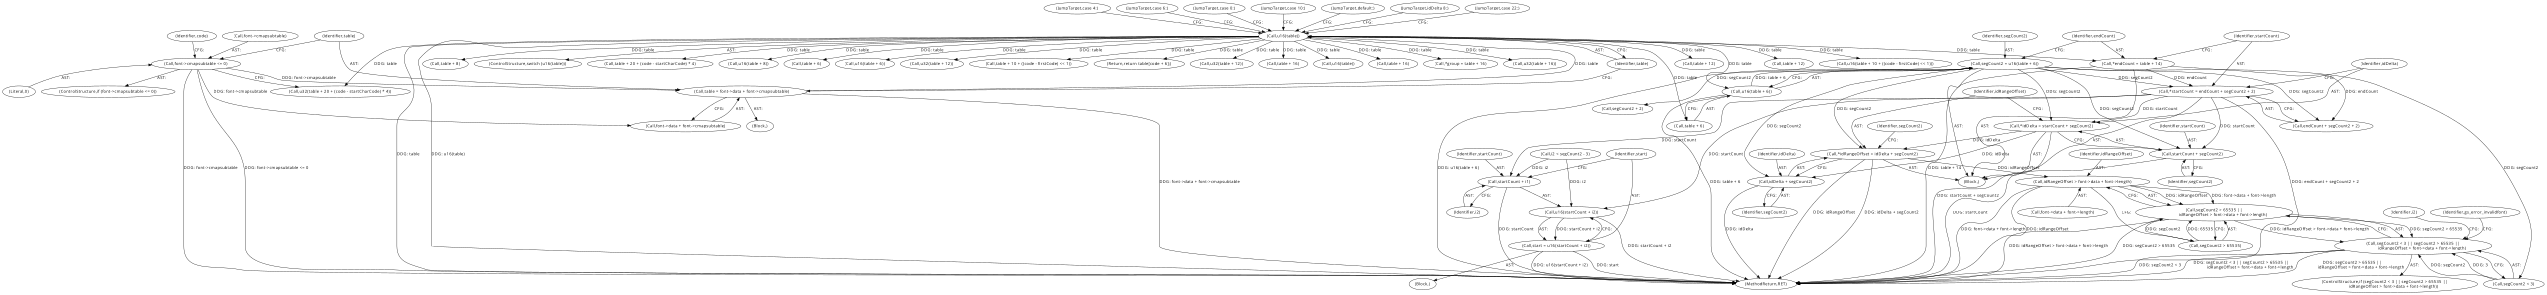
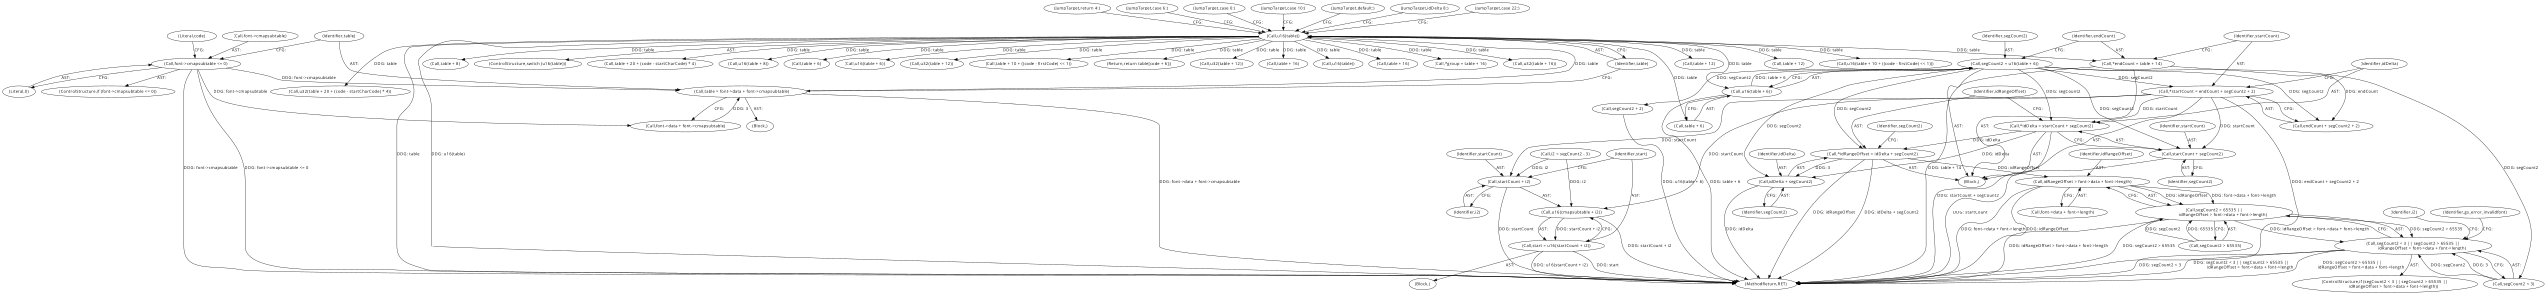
node "(JumpTarget,case 4:)": label "(JumpTarget,case 4:)" -> "(JumpTarget,return 4:)"
node "(Identifier,code)": label "(Identifier,code)" -> "(Literal,code)"
edge "(Call,*endCount = table + 14)" -> "(Call,*startCount = endCount + segCount2 + 2)": removed, label "DDG: endCount"
edge "(Call,font->cmapsubtable <= 0)" -> "(Call,u32(table + 20 + (code - startCharCode) * 4))": now "(Call,font->cmapsubtable <= 0)" -> "(Literal,0)"
edge "(Call,font->data + font->cmapsubtable)" -> "(Call,table = font->data + font->cmapsubtable)": label "AST: " -> "DDG: 3"
edge "(Call,segCount2 = u16(table + 6))" -> "(MethodReturn,RET)": now "(Call,segCount2 + 2)" -> "(MethodReturn,RET)"
edge "(Call,*idRangeOffset = idDelta + segCount2)" -> "(Call,idDelta + segCount2)": label "CFG: " -> "DDG: 3"
node "(Call,startCount + i1)": label "(Call,startCount + i1)" -> "(Call,startCount + i2)"
node "(Call,u16(startCount + i2))": label "(Call,u16(startCount + i2))" -> "(Call,u16(cmapsubtable + i2))"
edge "(Call,idRangeOffset > font->data + font->length)" -> "(Call,segCount2 > 65535)": now "(Call,idRangeOffset > font->data + font->length)" -> "(Call,font->data + font->length)"
